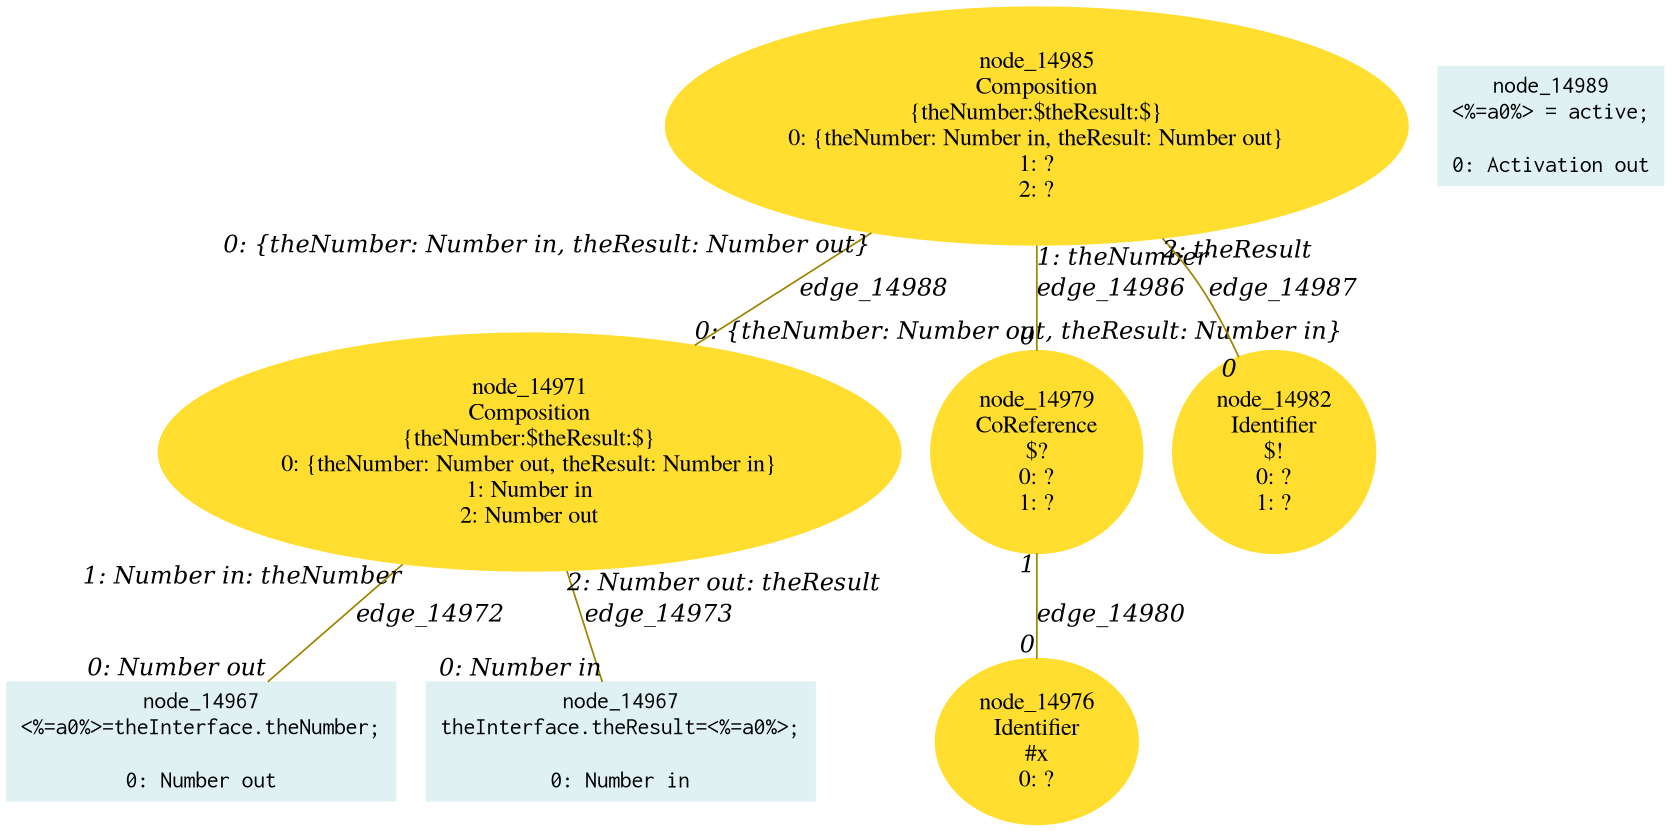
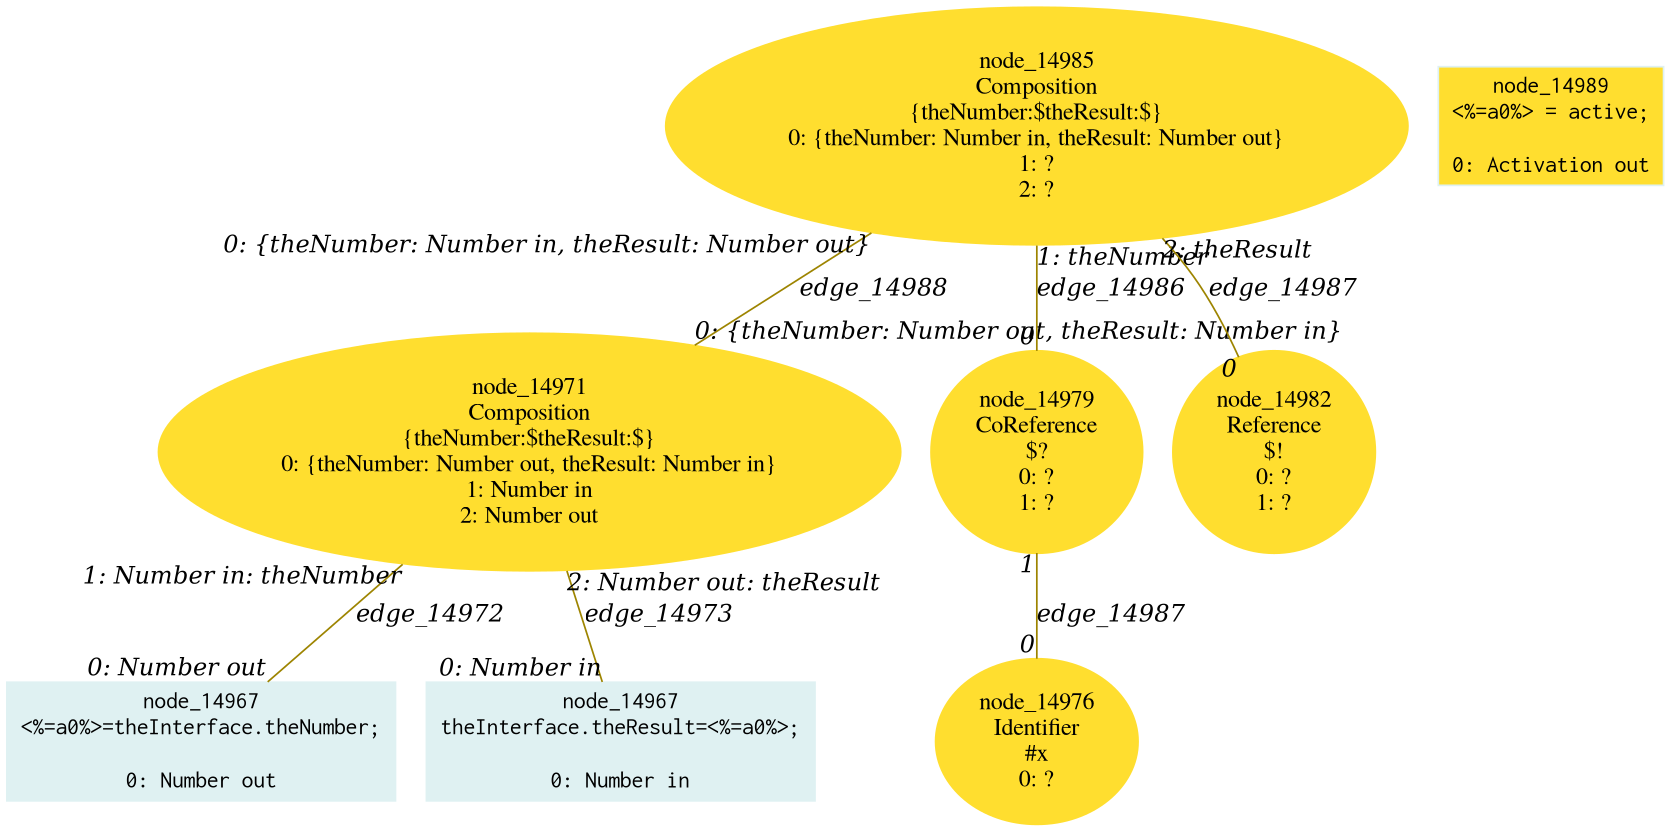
node "node_14989 <%=a0%> = active; 0: Activation out": fillcolor #dff1f2 -> #ffde2f
node "node_14982 Identifier $! 0: ? 1: ?": label "node_14982 Identifier $! 0: ? 1: ?" -> "node_14982 Reference $! 0: ? 1: ?"
edge "node_14979 CoReference $? 0: ? 1: ?" -- "node_14976 Identifier #x 0: ?": label "edge_14980" -> "edge_14987"
